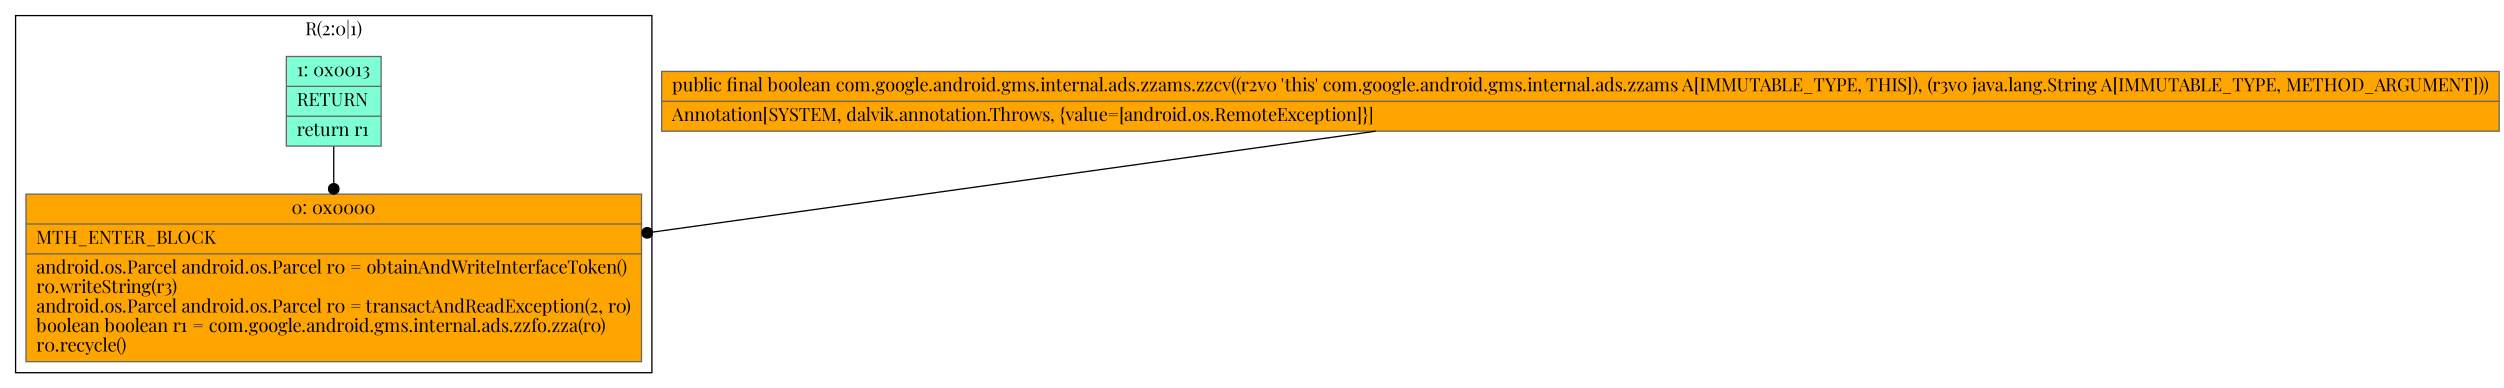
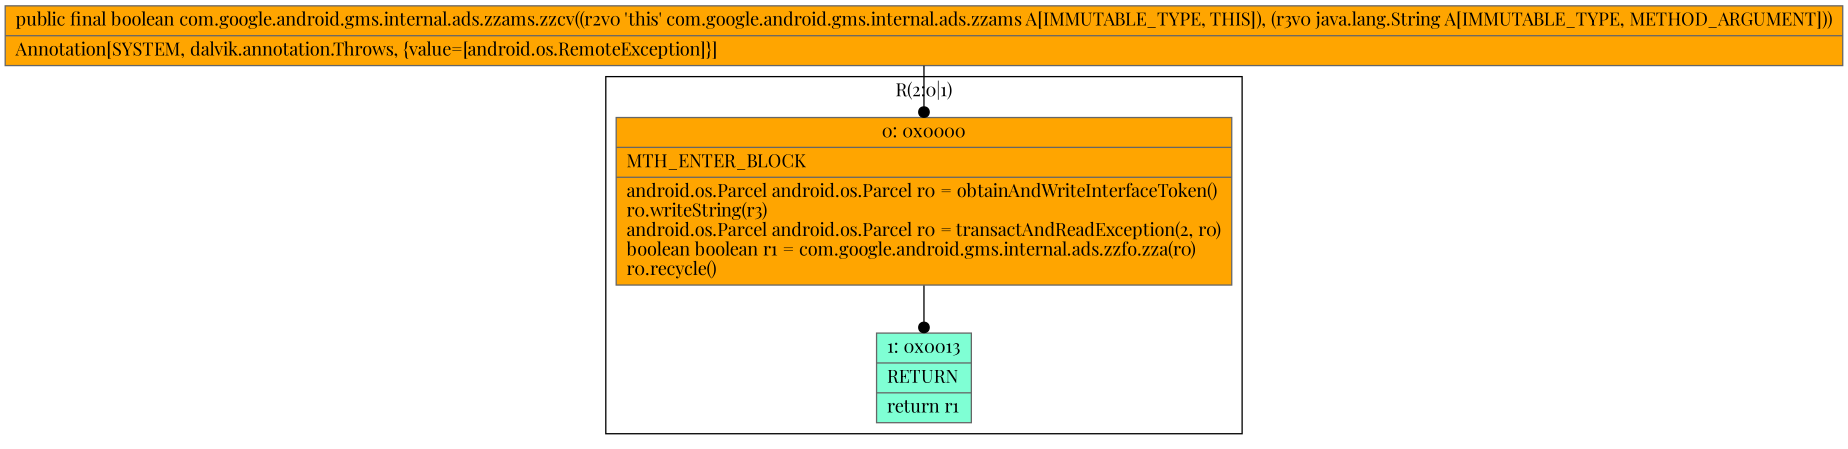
edge "1: 0x0013" -> "0: 0x0000": reversed
